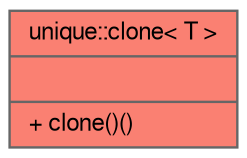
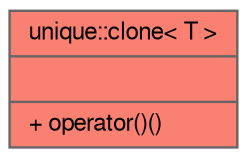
node "unique::clone< T >": text "+ clone()()" -> "+ operator()()"
